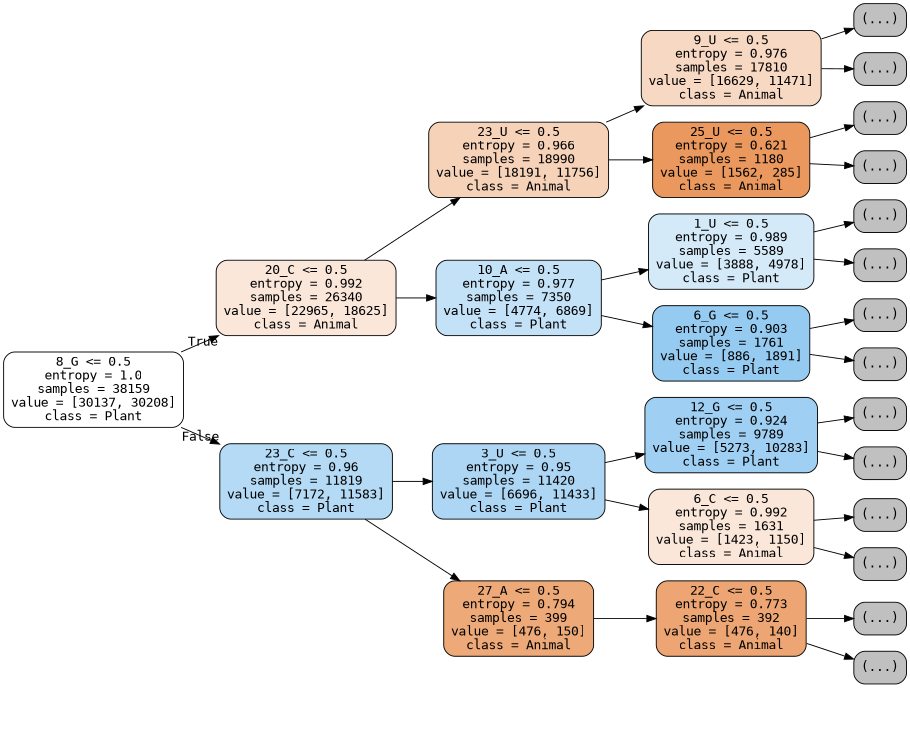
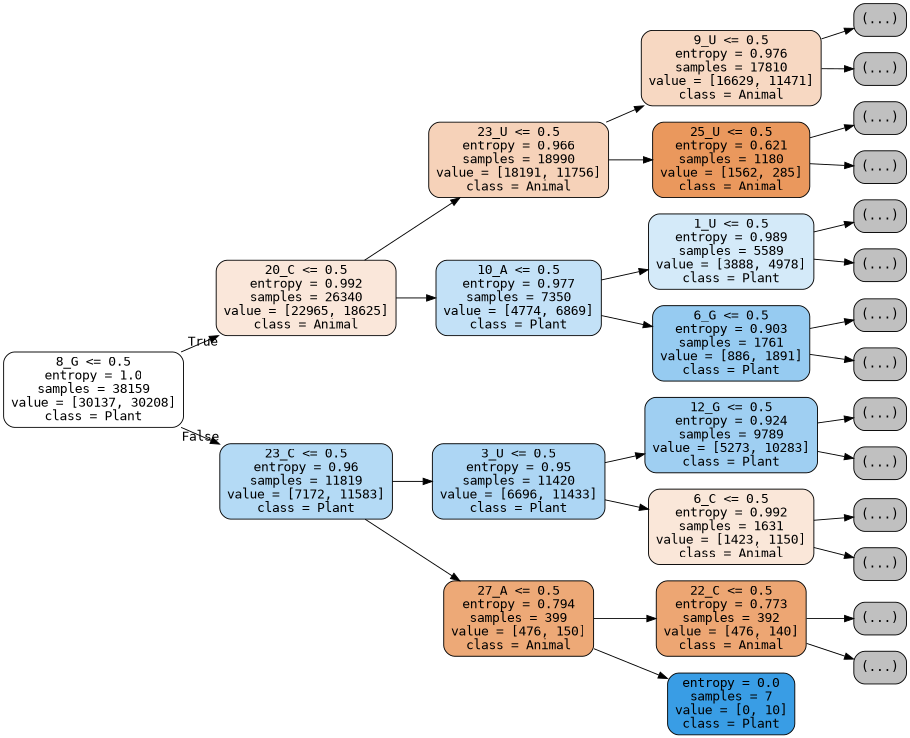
node "entropy = 0.0 samples = 7 value = [0, 10] class = Plant": added
